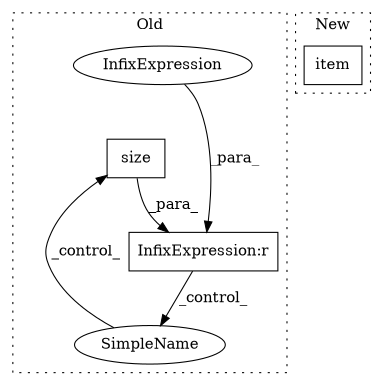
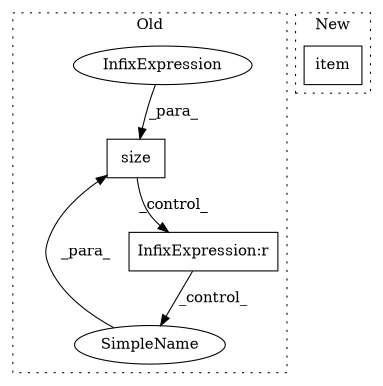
edge "InfixExpression" -> "InfixExpression:r": now "InfixExpression" -> "size"
edge "size" -> "InfixExpression:r": label "_para_" -> "_control_"
edge "SimpleName" -> "size": label "_control_" -> "_para_"
